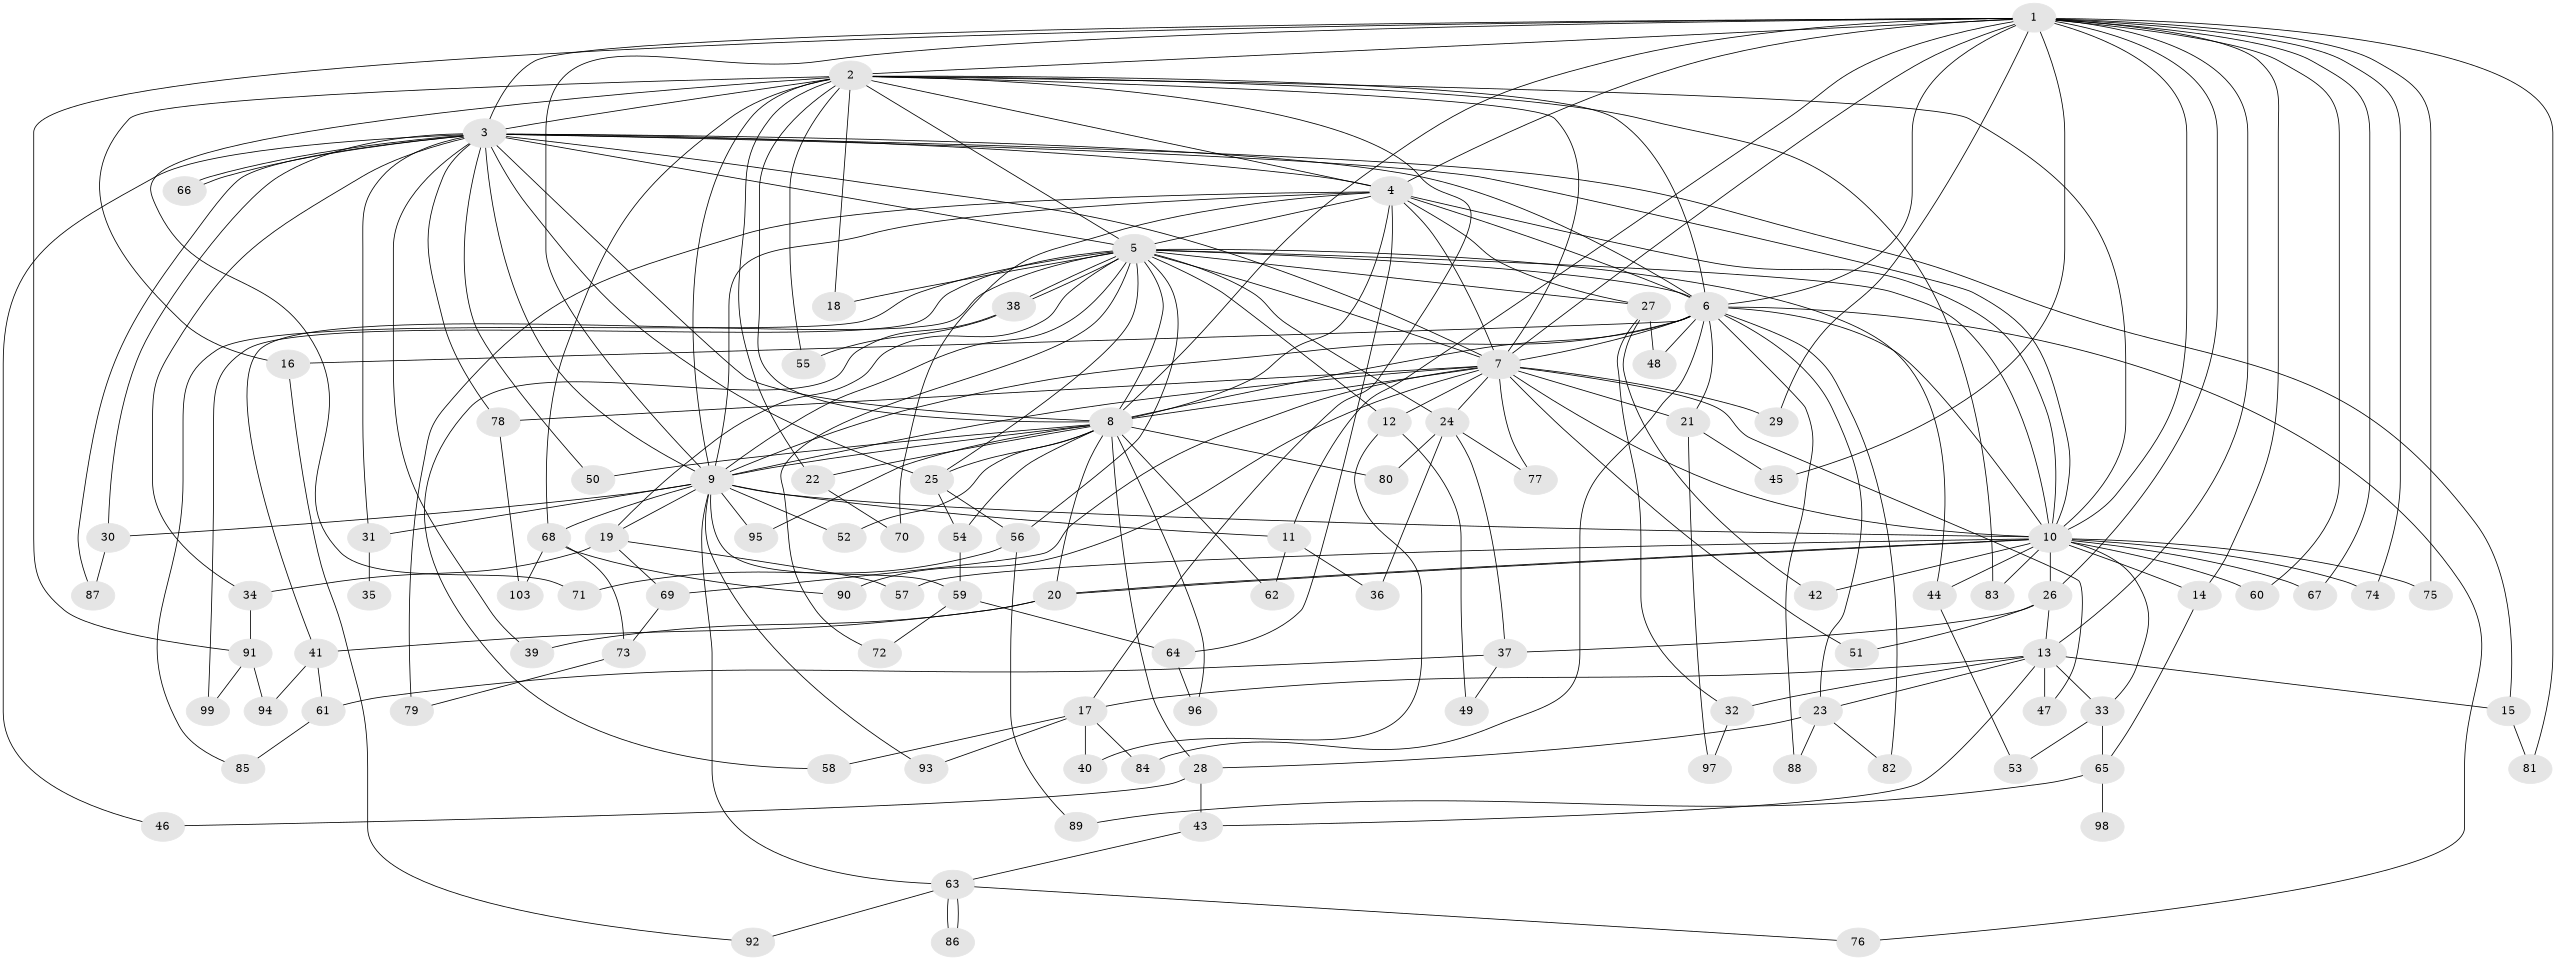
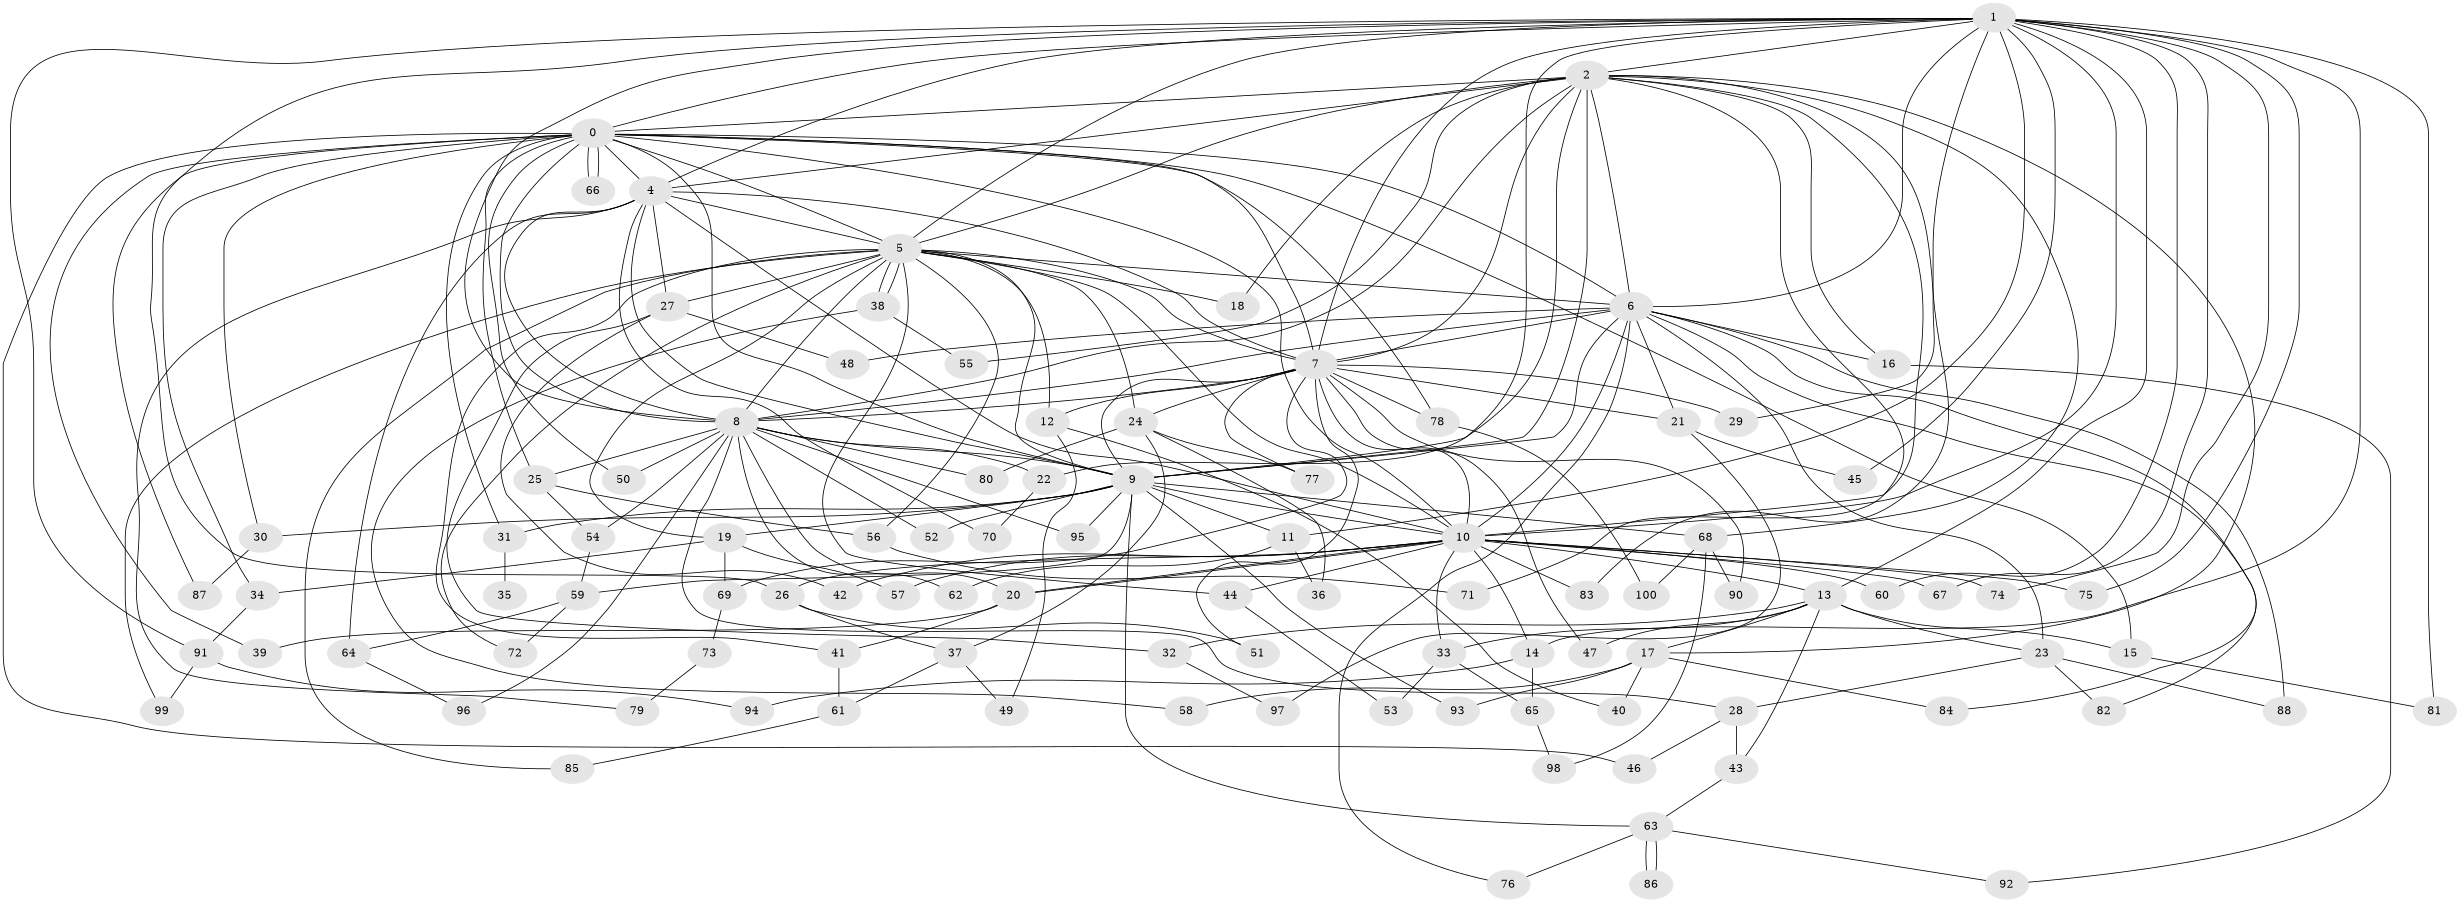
node "3": label "3" -> "0"
edge "4" -- "6": removed
edge "5" -- "25": now "5" -- "1"
edge "68" -- "73": now "68" -- "98"
node "103": label "103" -> "100"
edge "26" -- "13": now "10" -- "13"
edge "41" -- "94": now "14" -- "94"
node "89": removed
